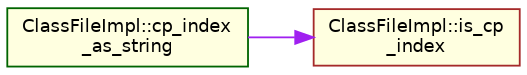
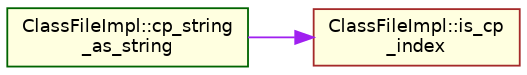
node "ClassFileImpl::cp_index _as_string": label "ClassFileImpl::cp_index _as_string" -> "ClassFileImpl::cp_string _as_string"
